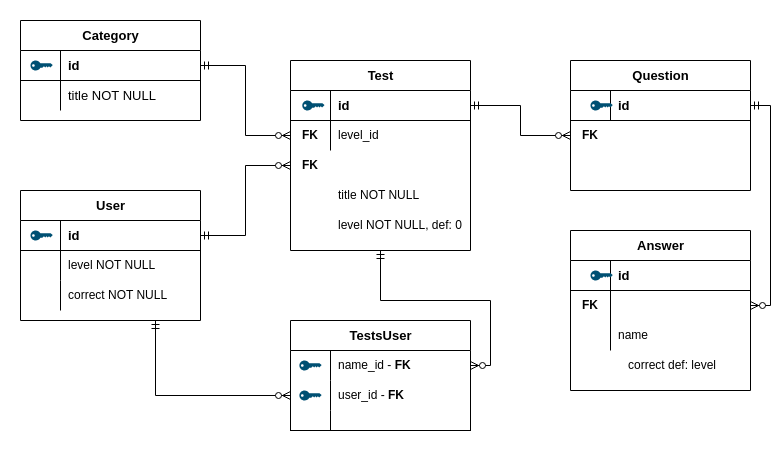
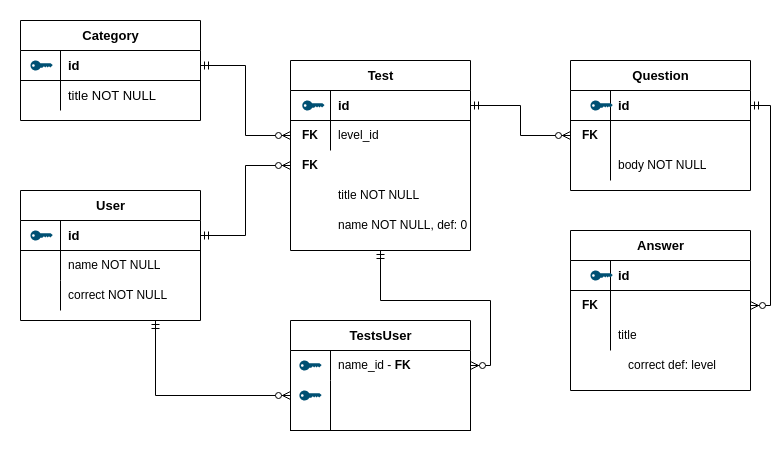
node "body NOT NULL": added
node "level NOT NULL, def: 0": label "level NOT NULL, def: 0" -> "name NOT NULL, def: 0"
node "level NOT NULL": label "level NOT NULL" -> "name NOT NULL"
node "name": label "name" -> "title"
node "user_id - FK": removed
